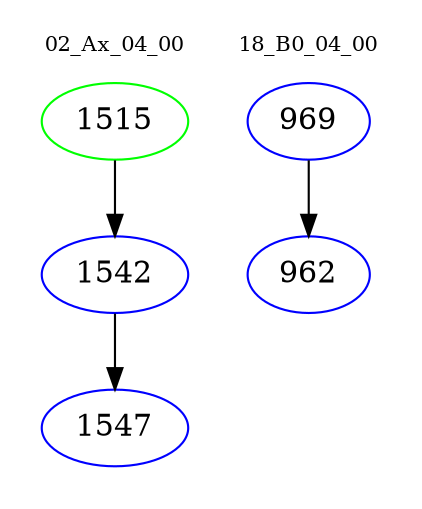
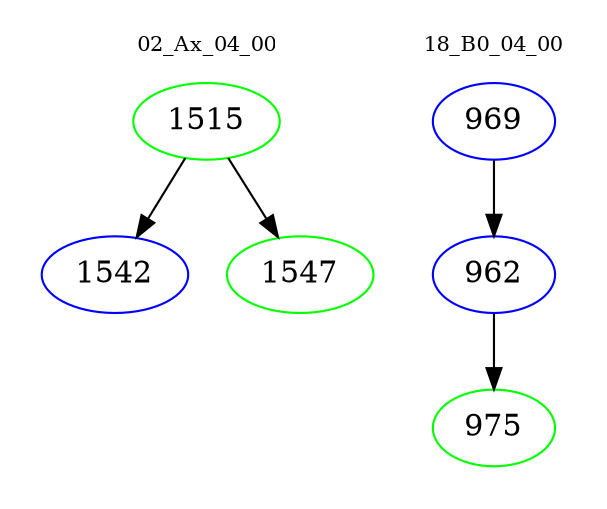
edge "1542" -> "1547": now "1515" -> "1547"
node "1547": color blue -> green
node "975": added
